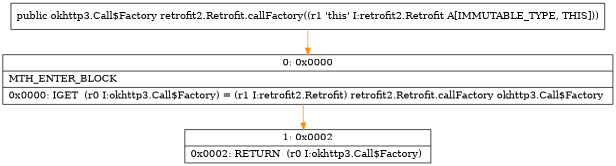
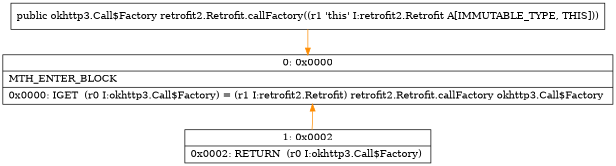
edge "0: 0x0000" -> "1: 0x0002": reversed
